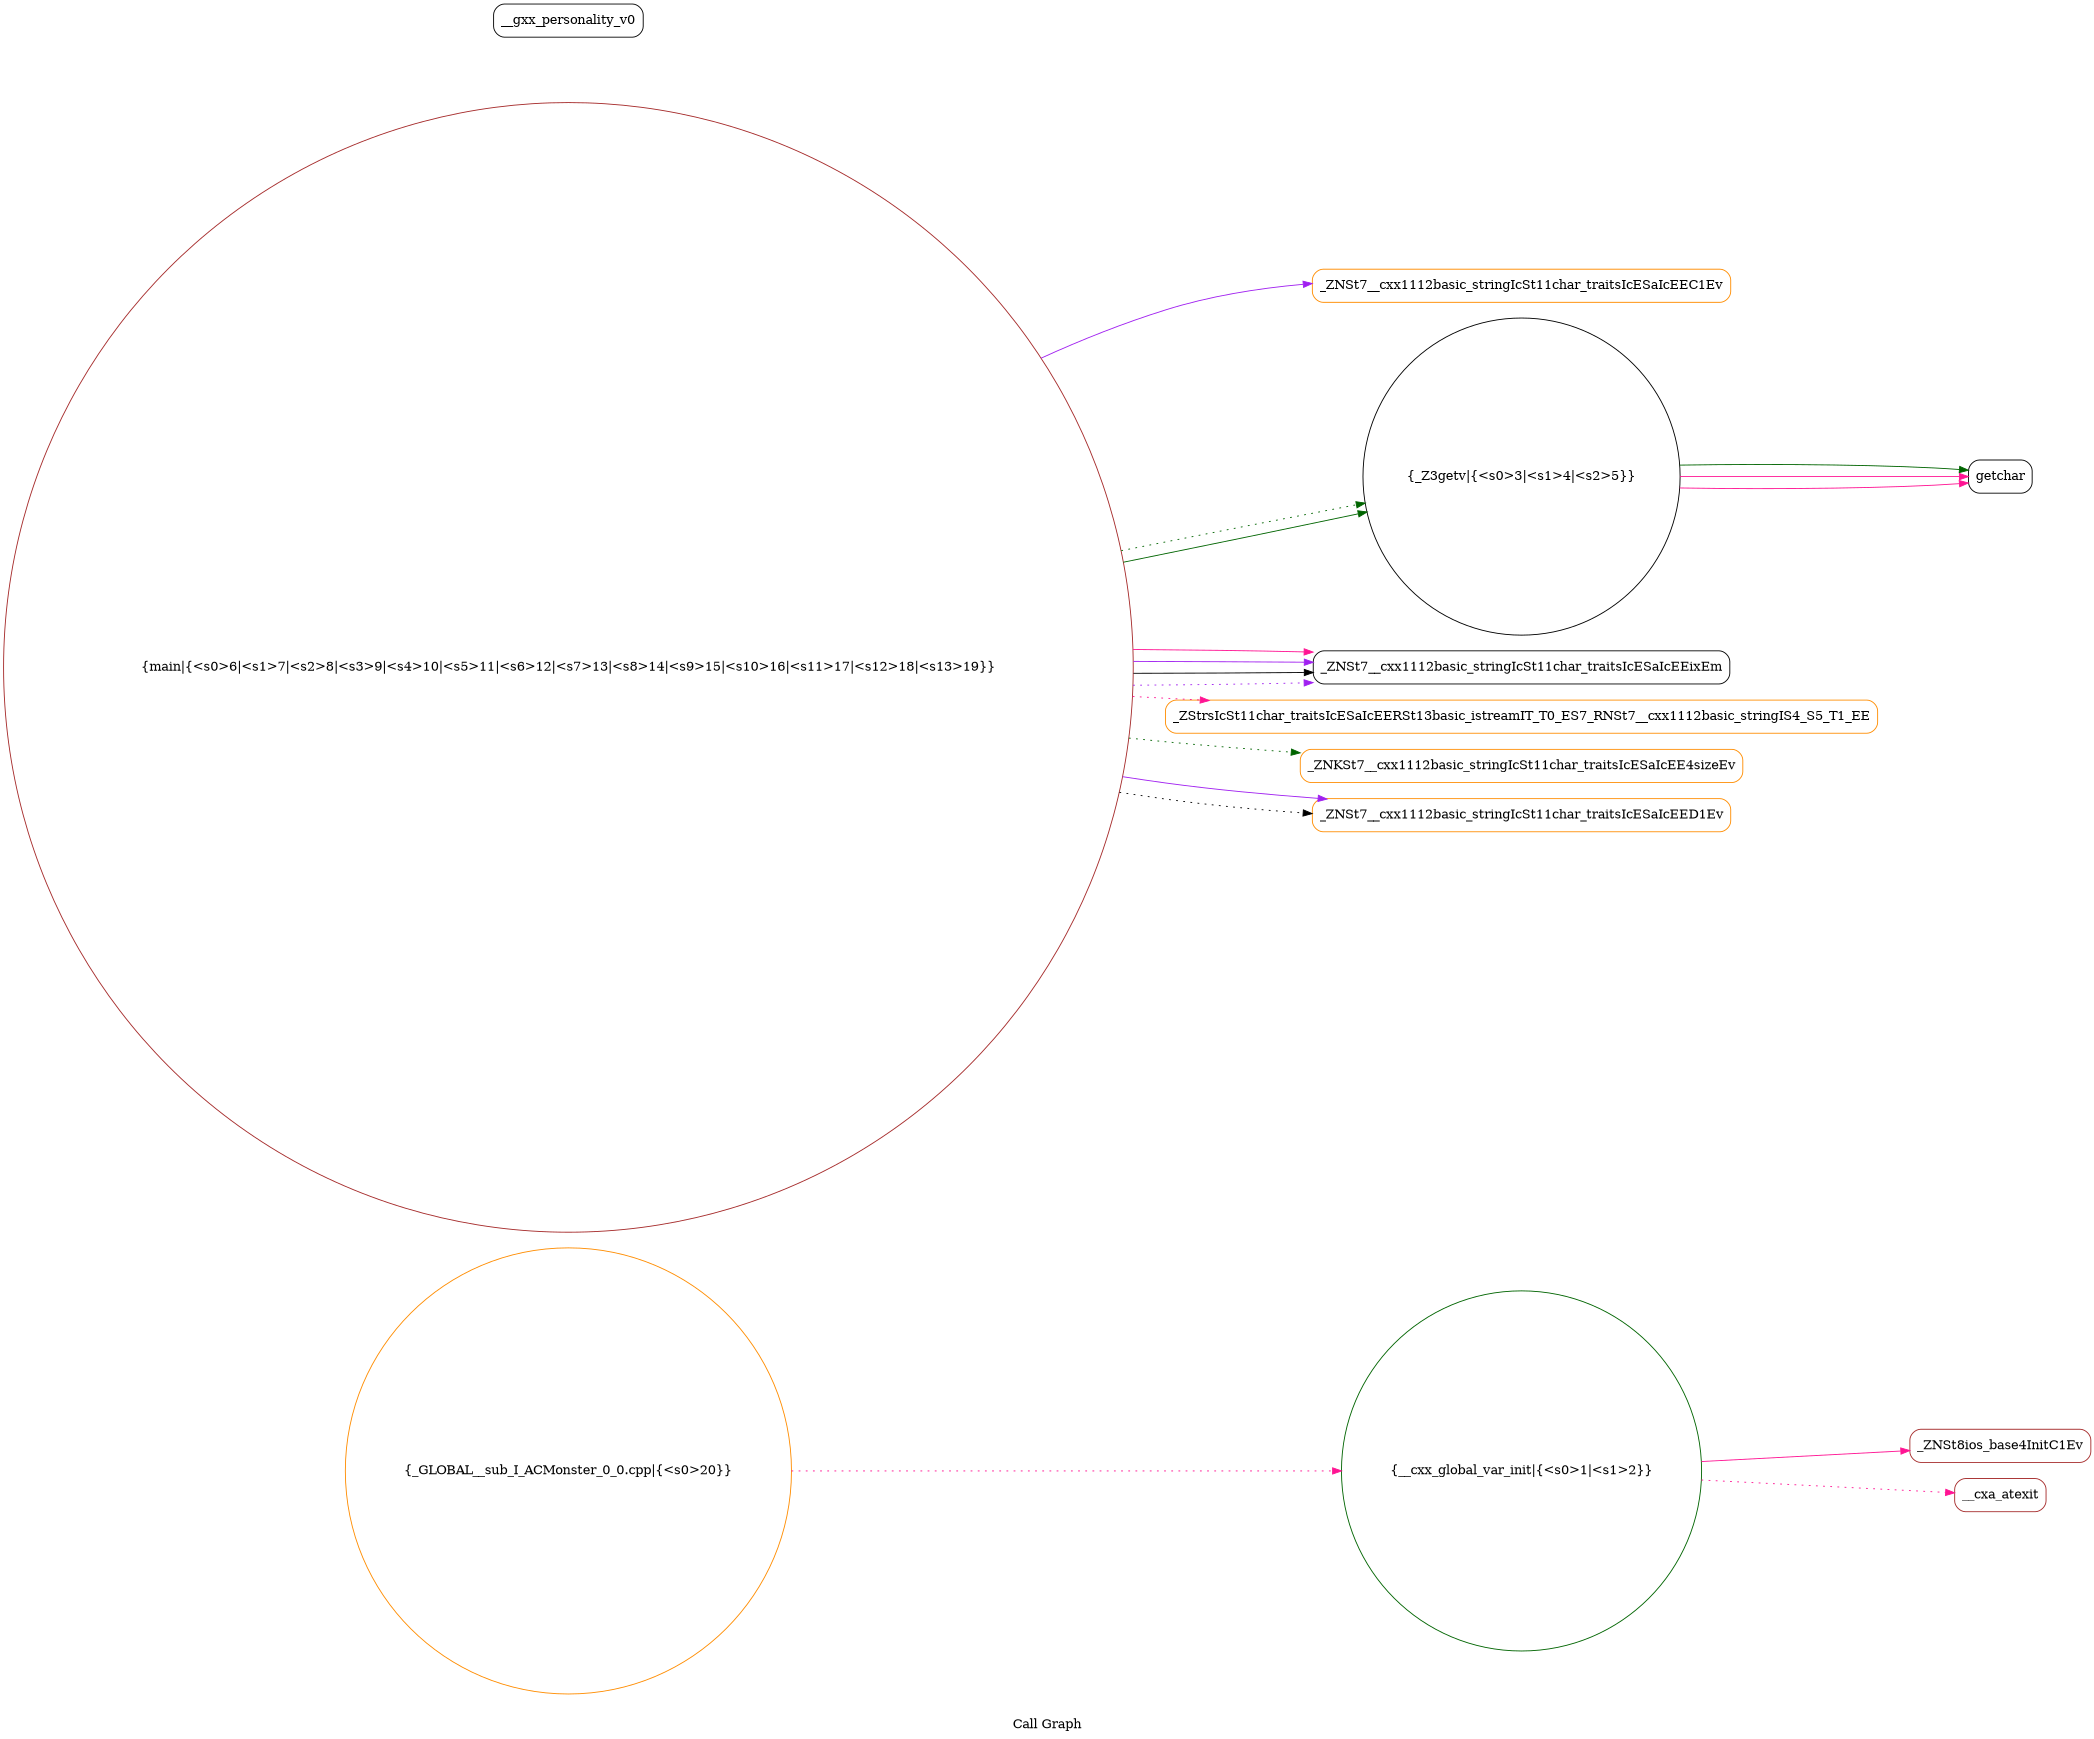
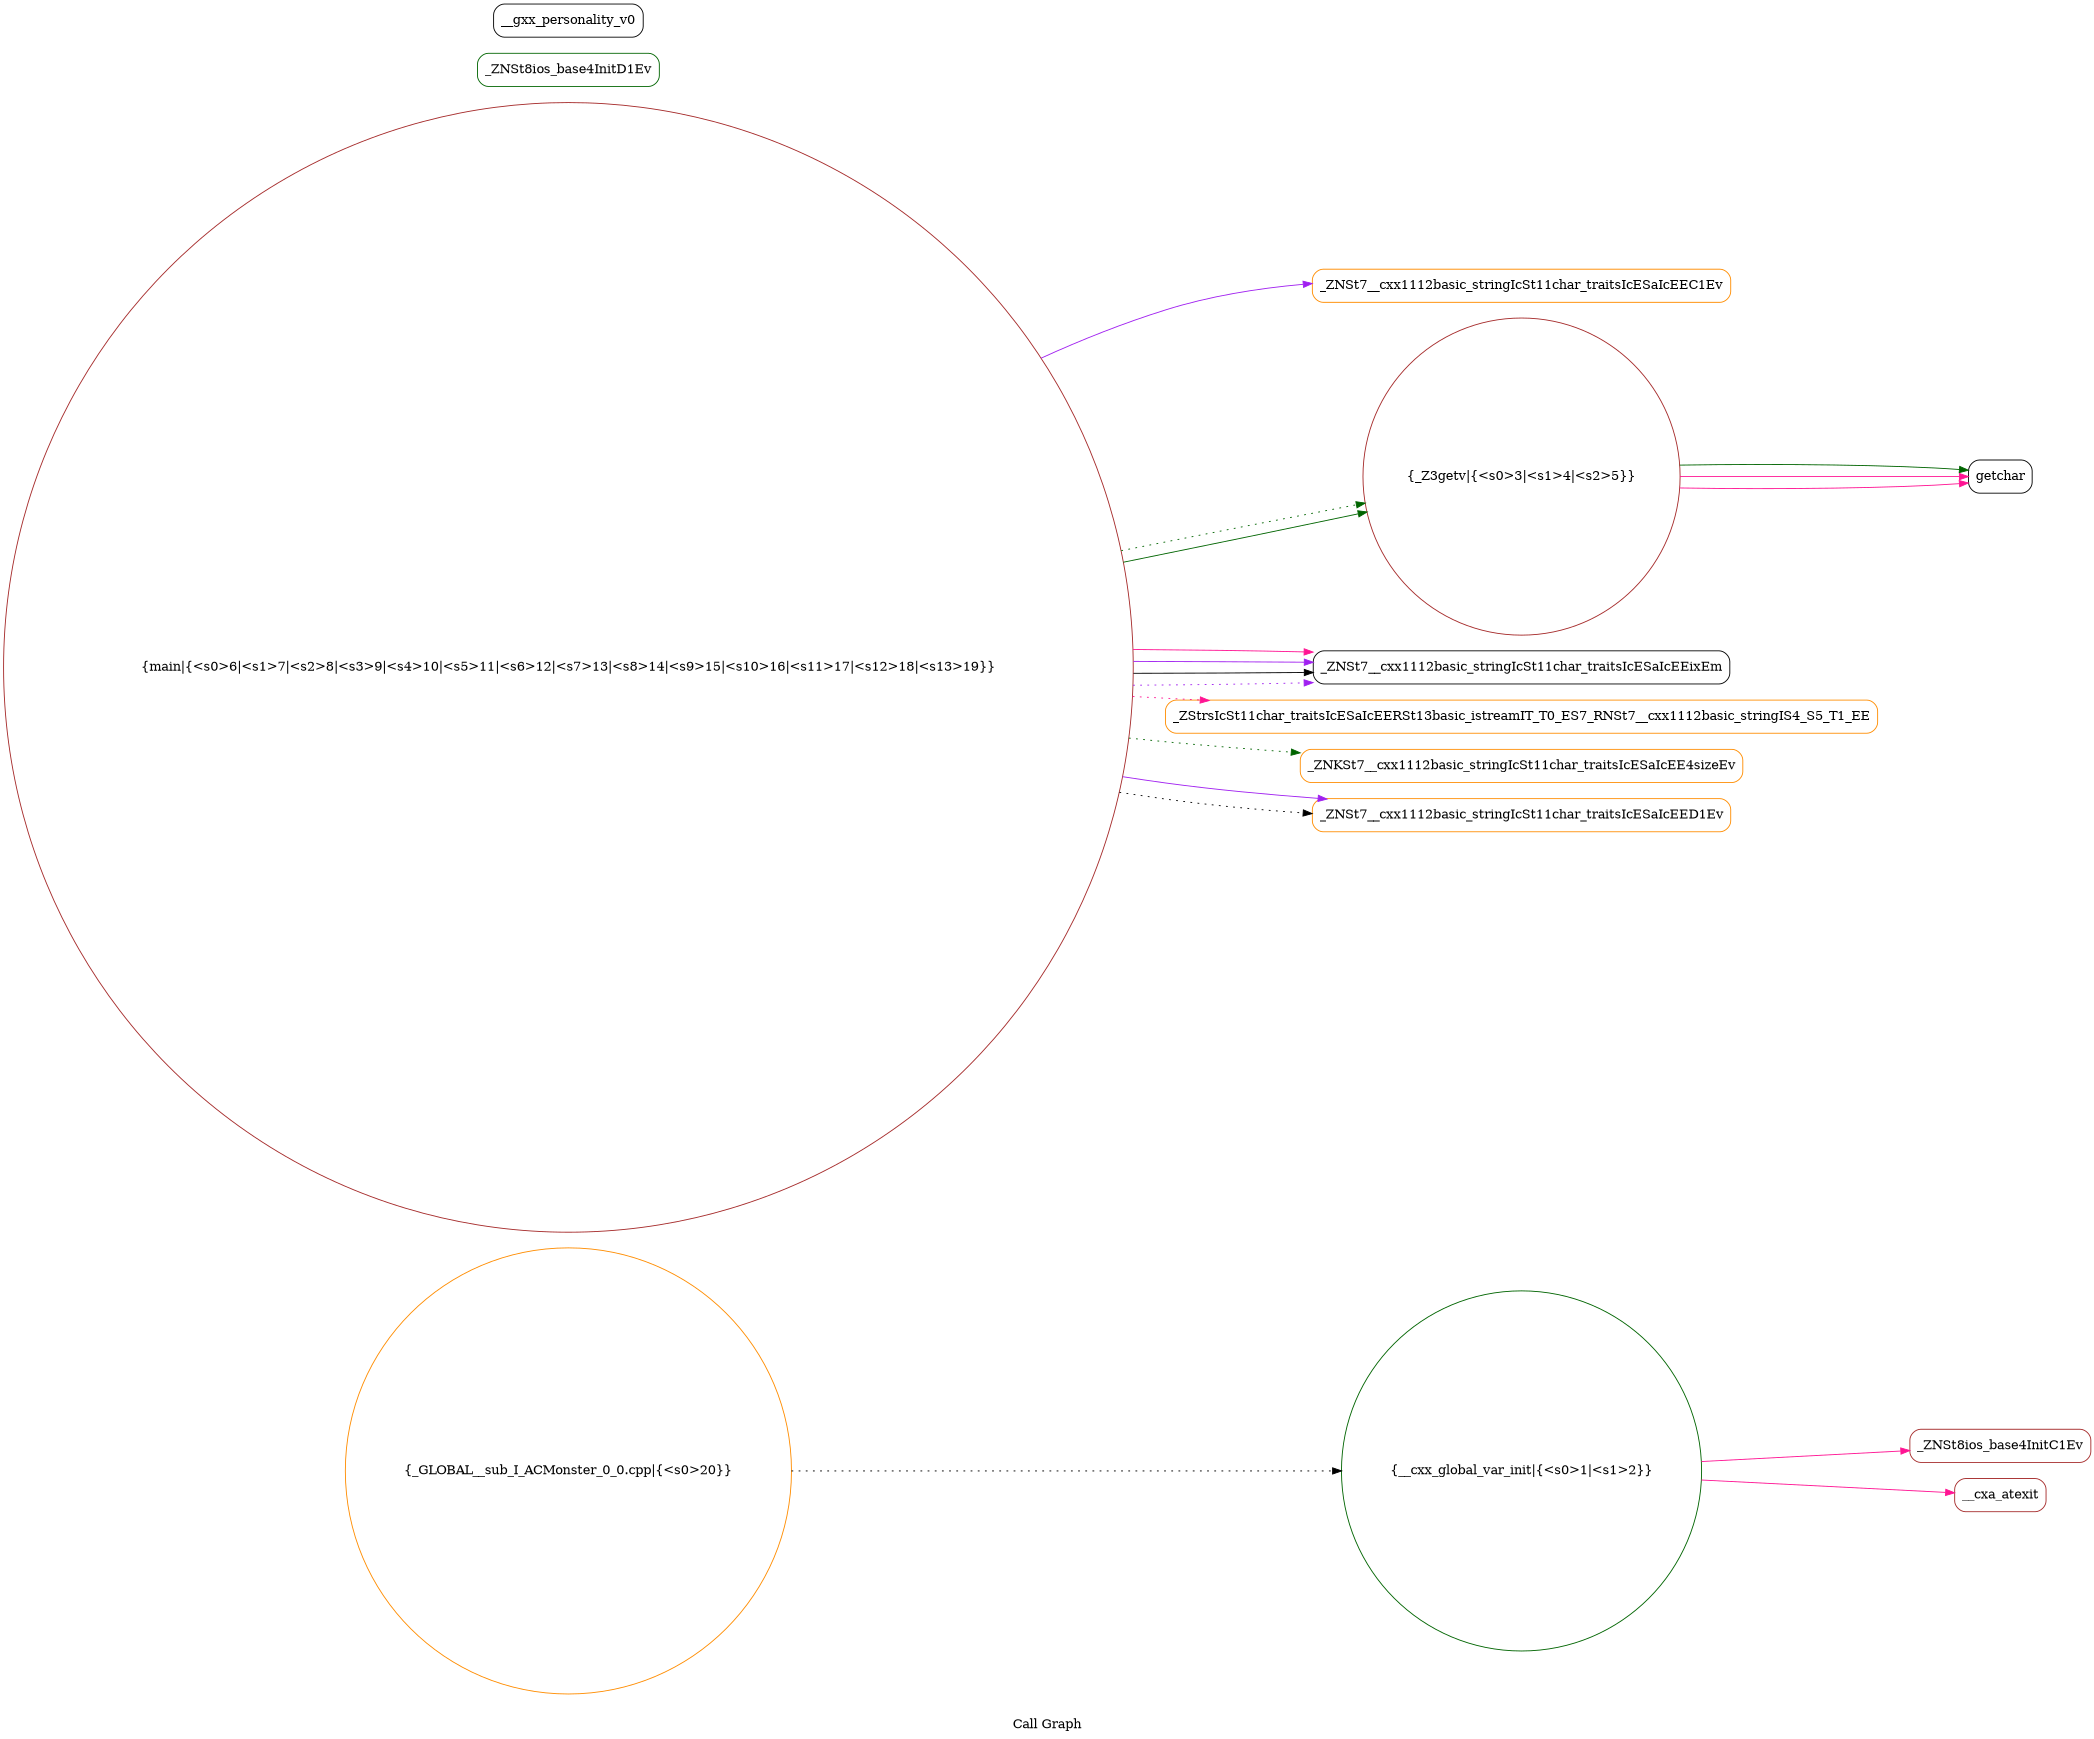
node "_ZNSt8ios_base4InitD1Ev": added
node "{_Z3getv|{<s0>3|<s1>4|<s2>5}}": color black -> brown
edge "{_GLOBAL__sub_I_ACMonster_0_0.cpp|{<s0>20}}" -> "{__cxx_global_var_init|{<s0>1|<s1>2}}": color deeppink -> black
edge "{__cxx_global_var_init|{<s0>1|<s1>2}}" -> "__cxa_atexit": style dotted -> solid
